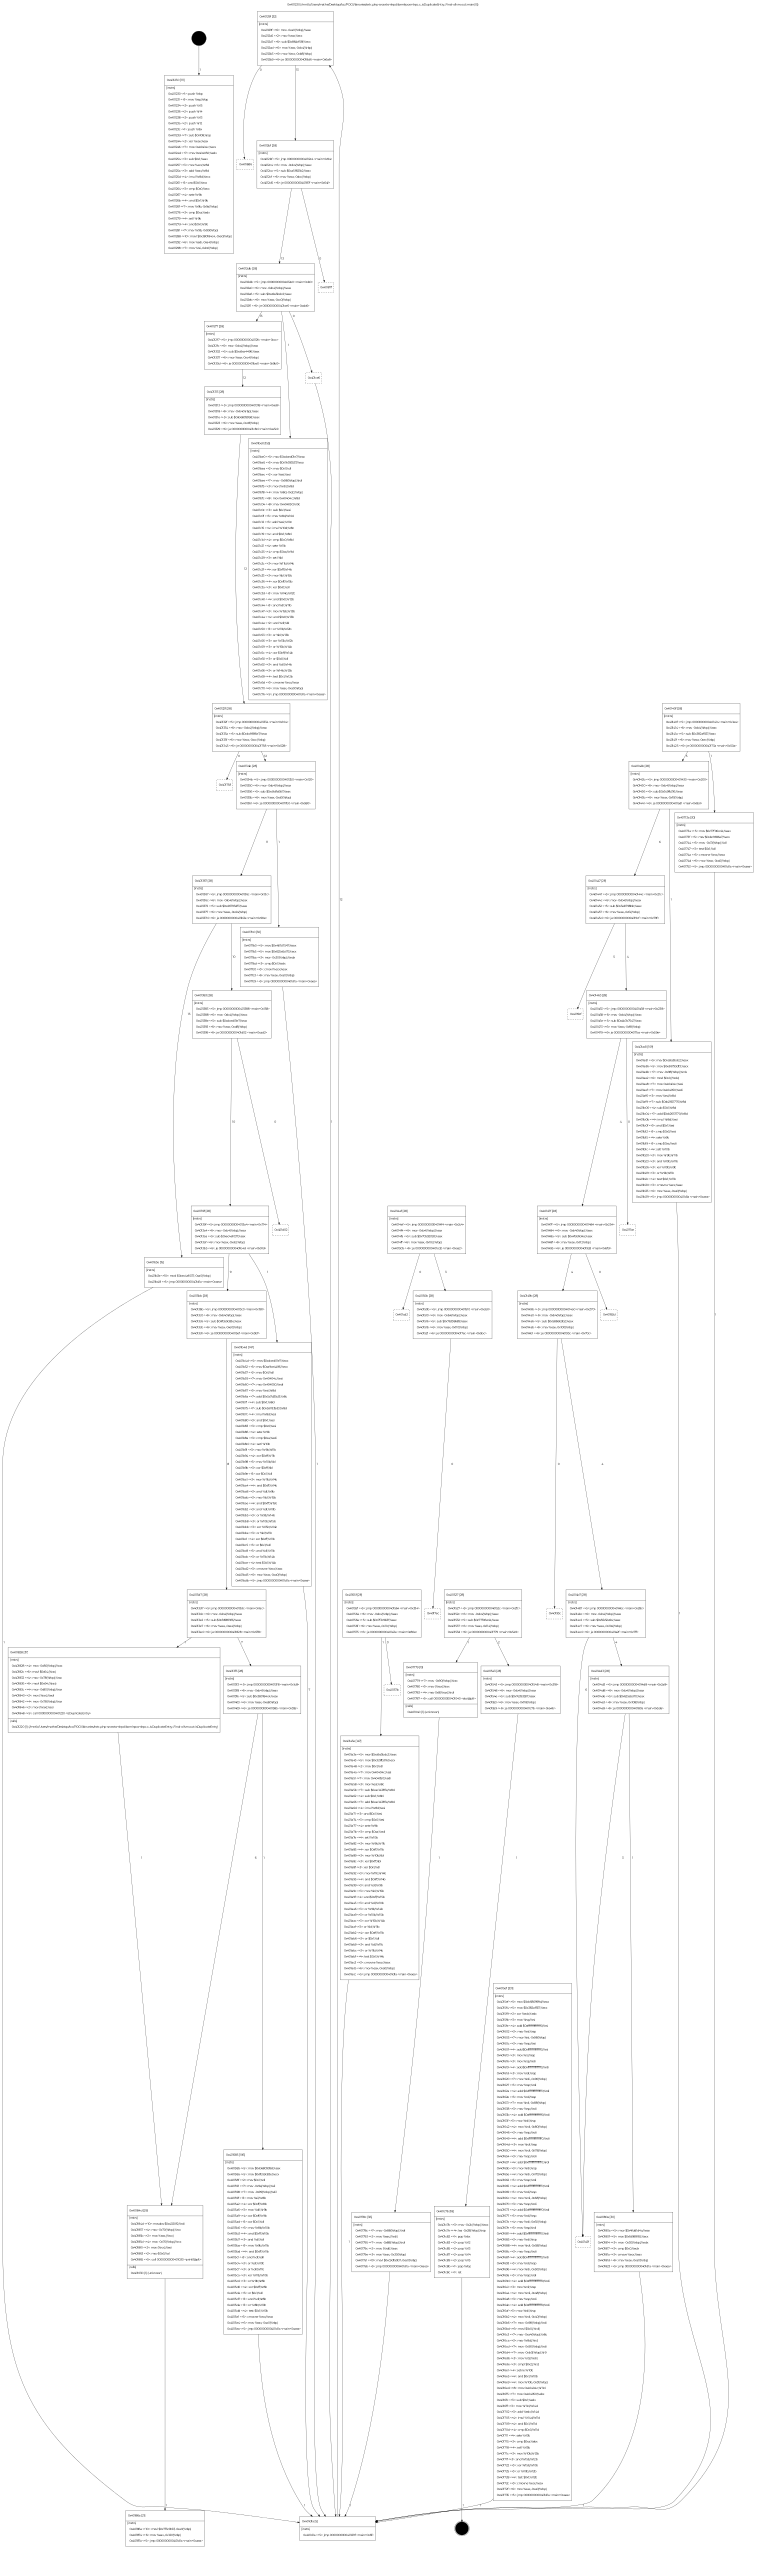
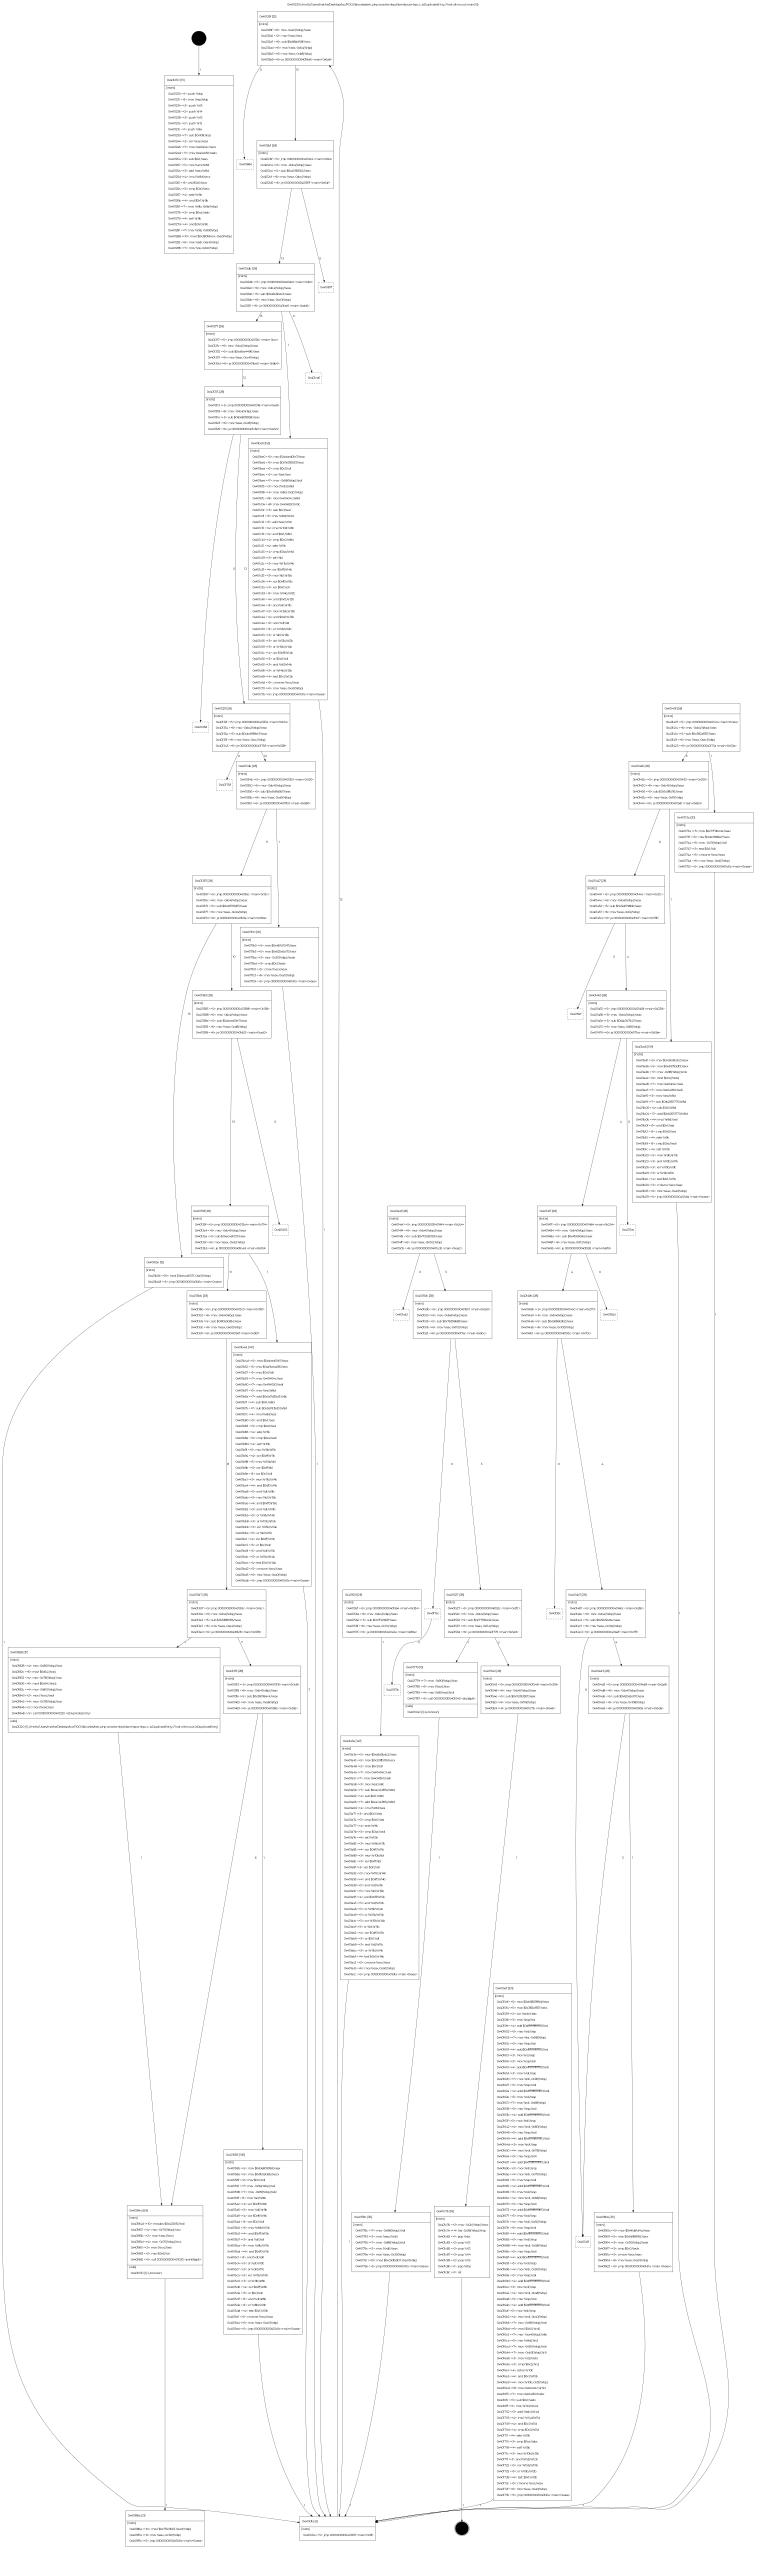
node "0x401c8d": added
edge "0x401ce6" -> "0x401d1a [5]": now "0x401be0 [155]" -> "0x401d1a [5]"
edge "0x40150b [28]" -> "0x401527 [28]": added, label "3"
edge "0x40155f [28]" -> "0x40157b": now "0x4017ec" -> "0x40157b"
